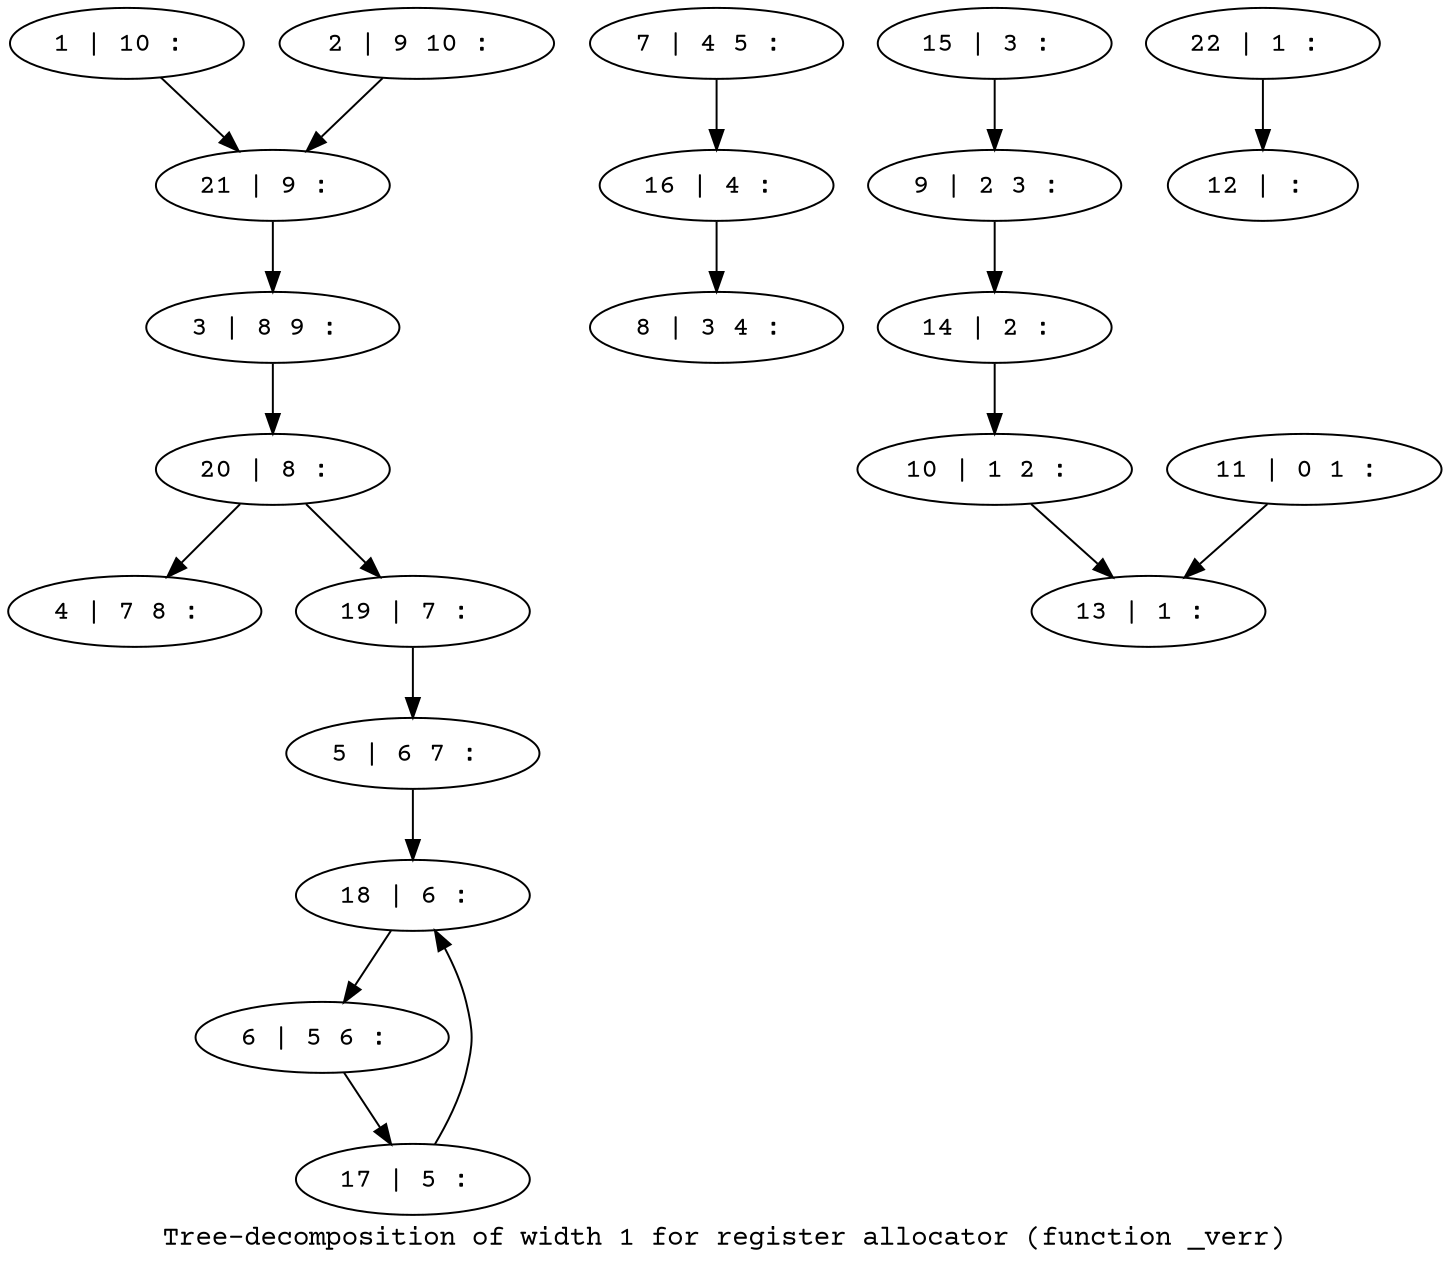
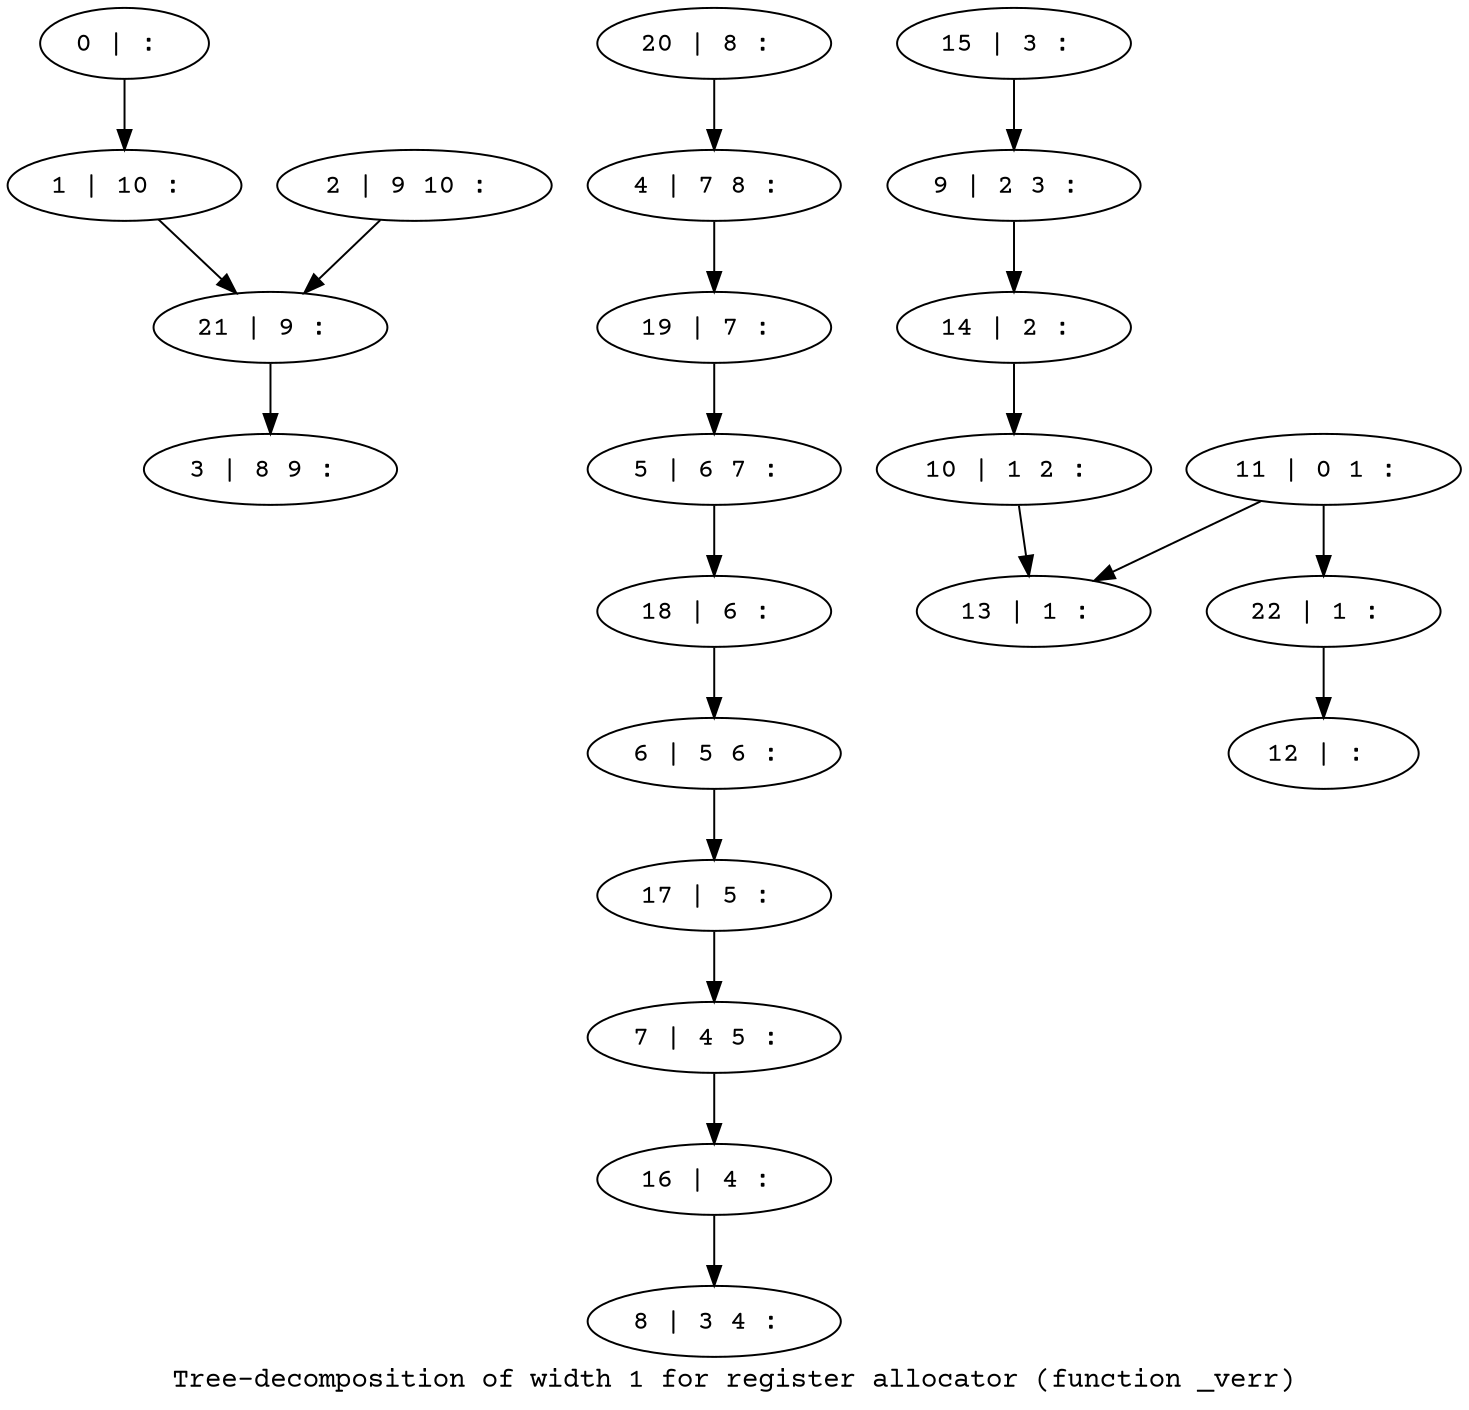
node "0 | :": added
edge "3 | 8 9 :" -> "20 | 8 :": removed
edge "11 | 0 1 :" -> "22 | 1 :": added
edge "20 | 8 :" -> "19 | 7 :": now "4 | 7 8 :" -> "19 | 7 :"
edge "17 | 5 :" -> "18 | 6 :": now "17 | 5 :" -> "7 | 4 5 :"
